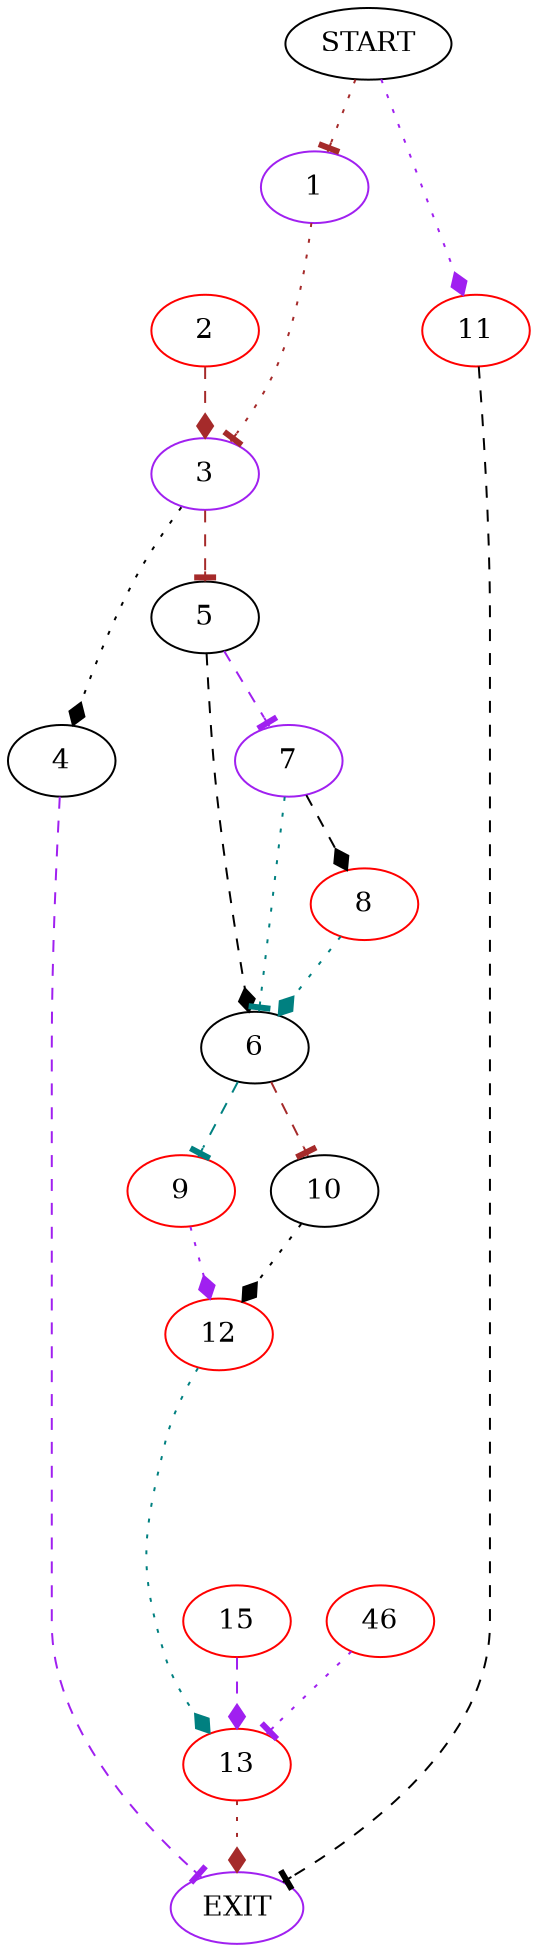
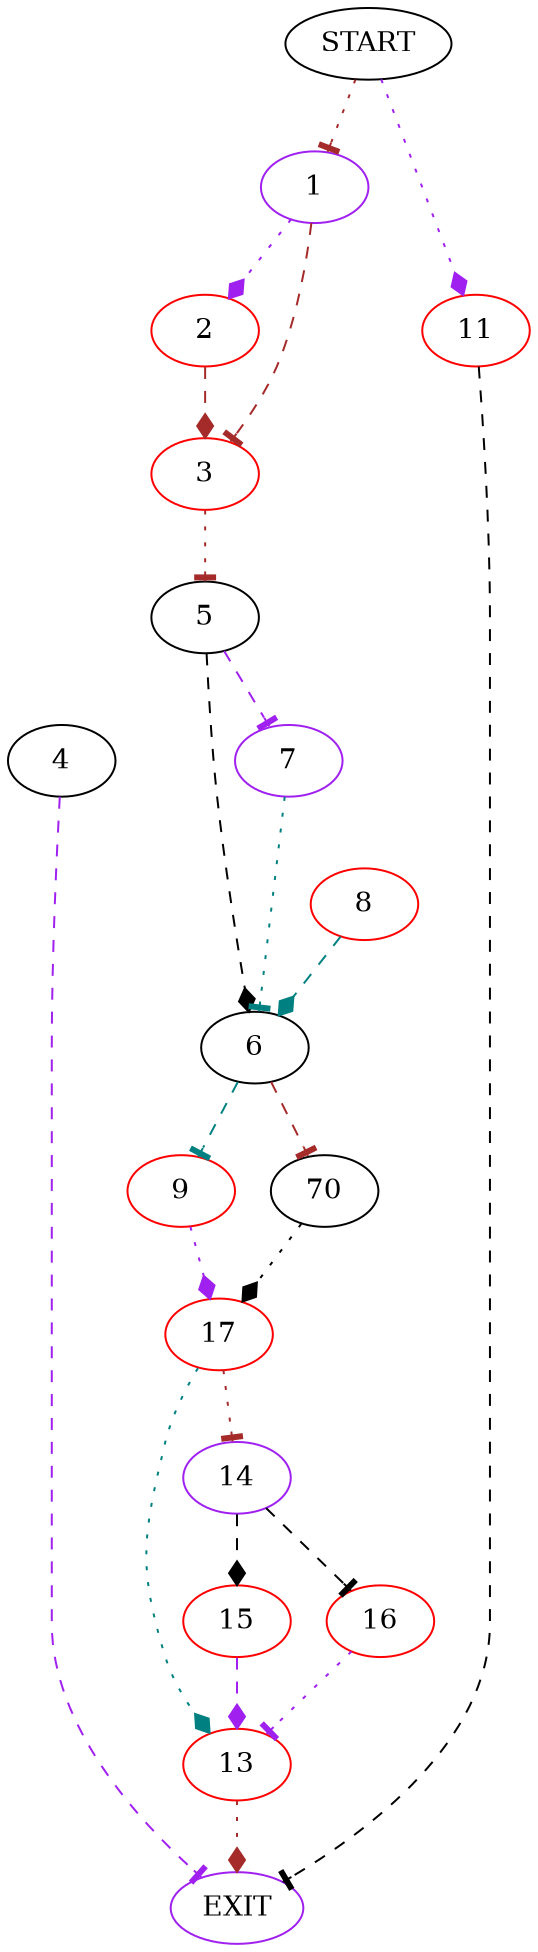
edge "1" -> "2": added
edge "1" -> "3": style dotted -> dashed
node "3": color purple -> red
edge "3" -> "5": style dashed -> dotted
edge "3" -> "4": removed
edge "7" -> "8": removed
edge "8" -> "6": style dotted -> dashed
node "10": label "10" -> "70"
node "12": label "12" -> "17"
node "14": added
node "46": label "46" -> "16"
